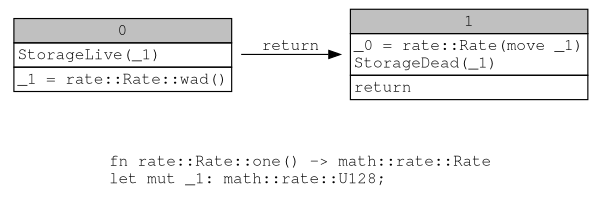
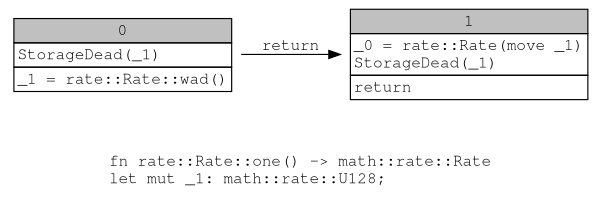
node "0": text "StorageLive(_1)" -> "StorageDead(_1)"
